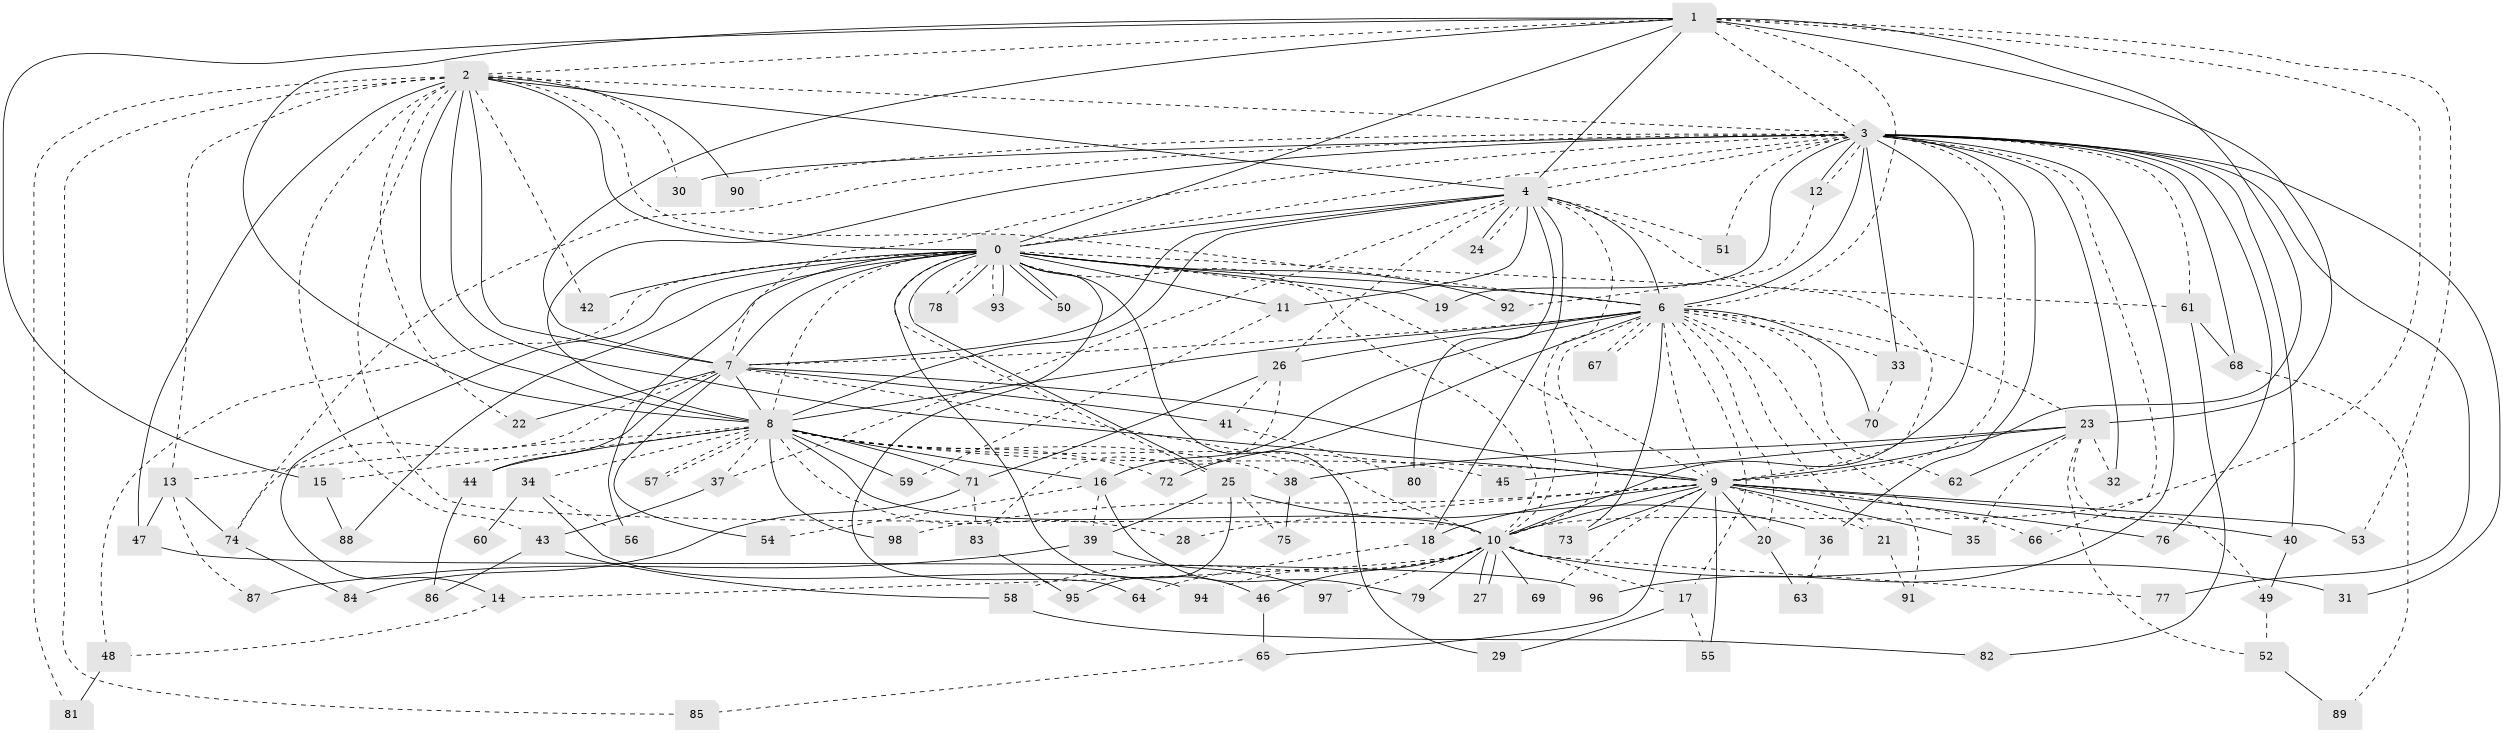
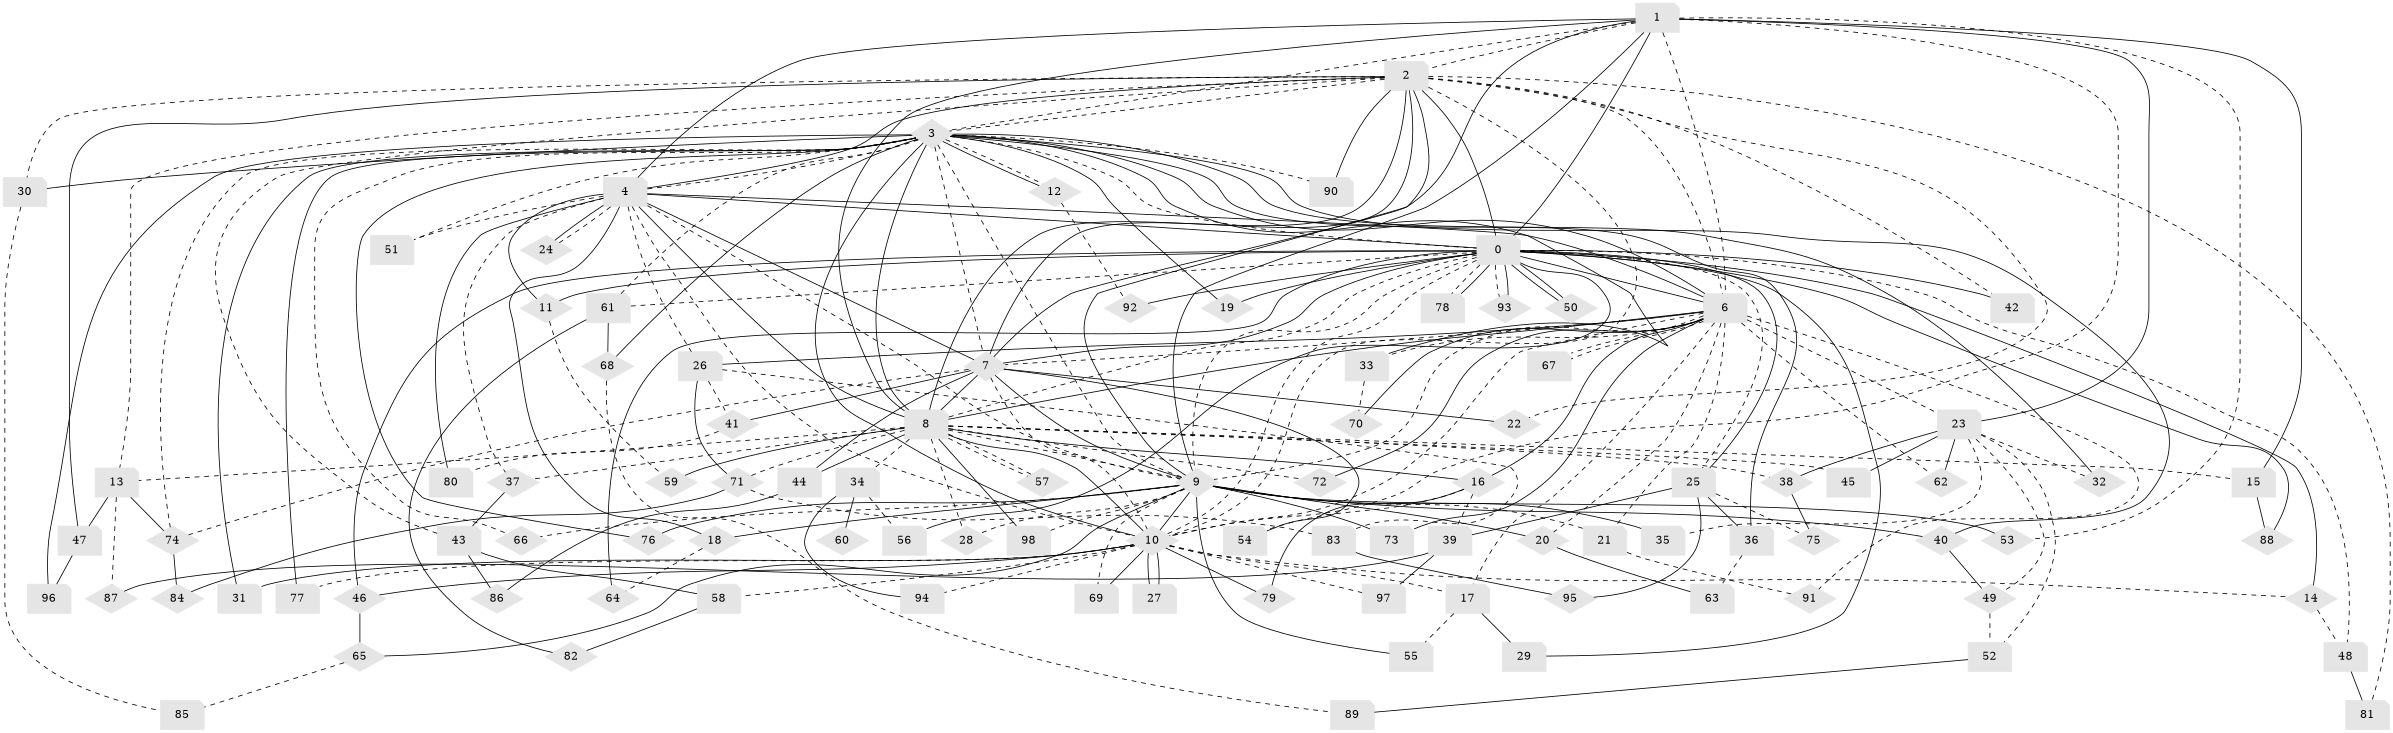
edge "8" -- "71": style solid -> dashed
edge "2" -- "85": now "30" -- "85"
